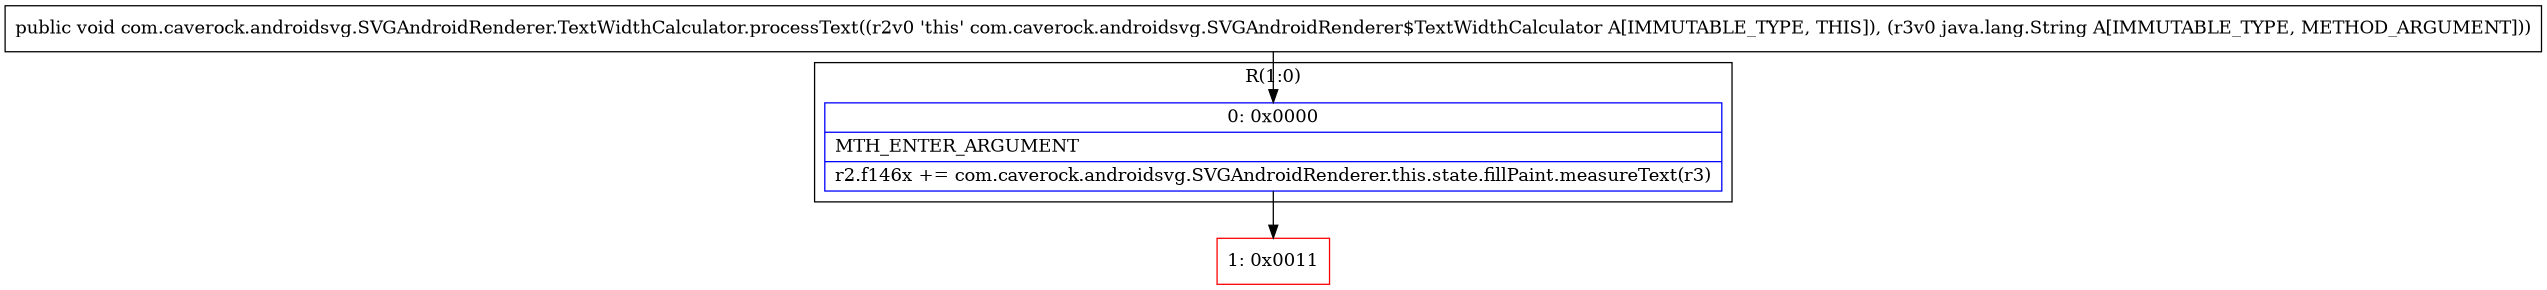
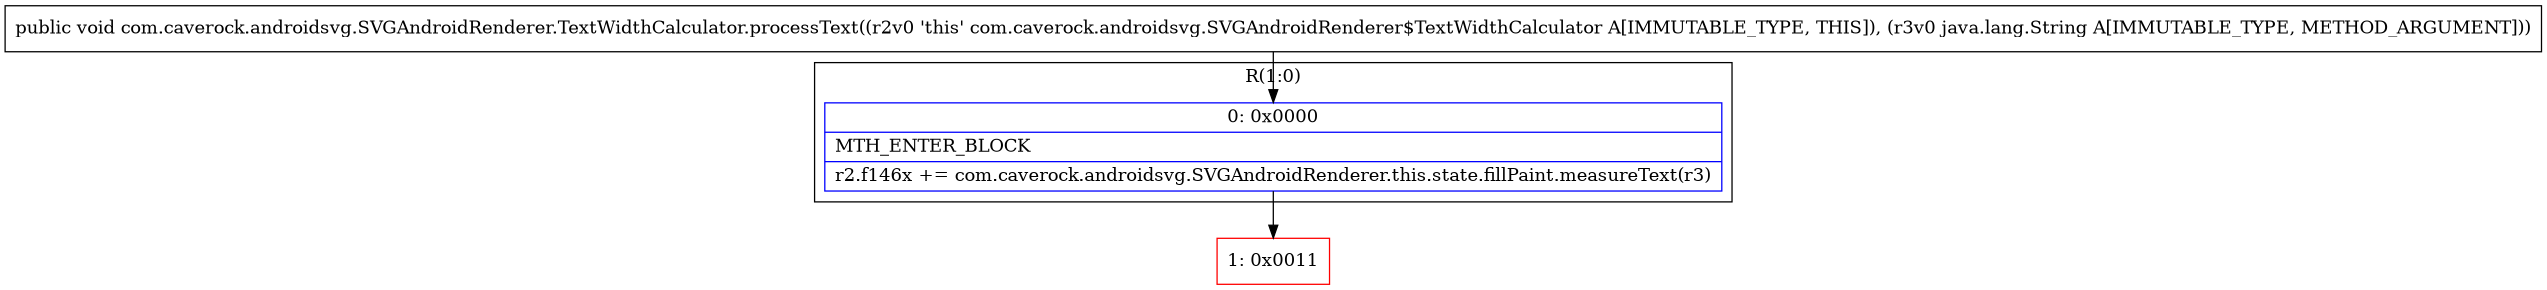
node "0: 0x0000": text "MTH_ENTER_ARGUMENT" -> "MTH_ENTER_BLOCK"
